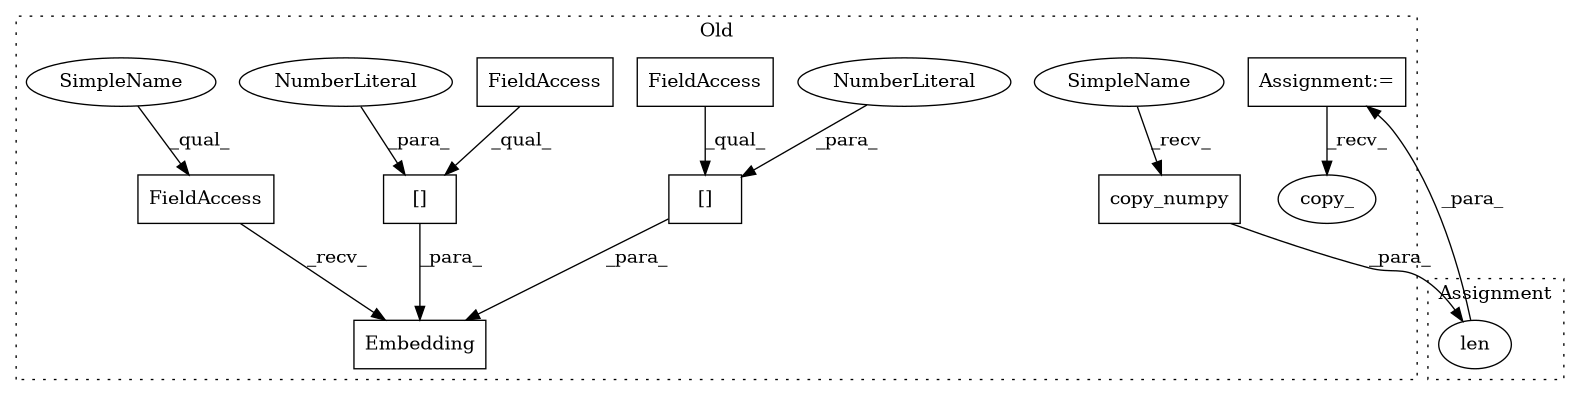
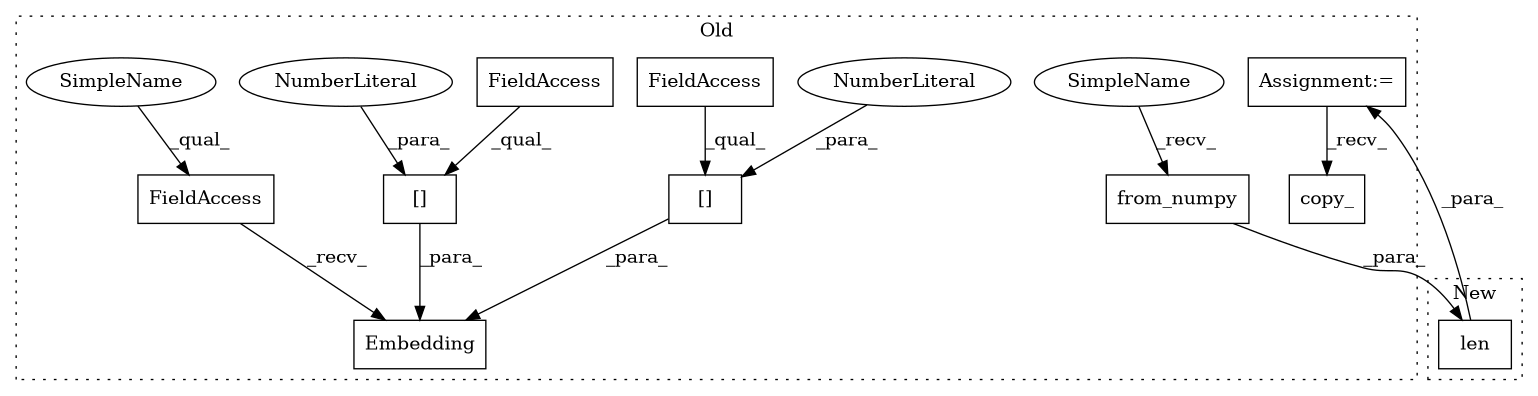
node "copy_numpy": label "copy_numpy" -> "from_numpy"
node "copy_": shape ellipse -> box
cluster "Assignment": label "Assignment" -> "New"
node "len": shape ellipse -> box
